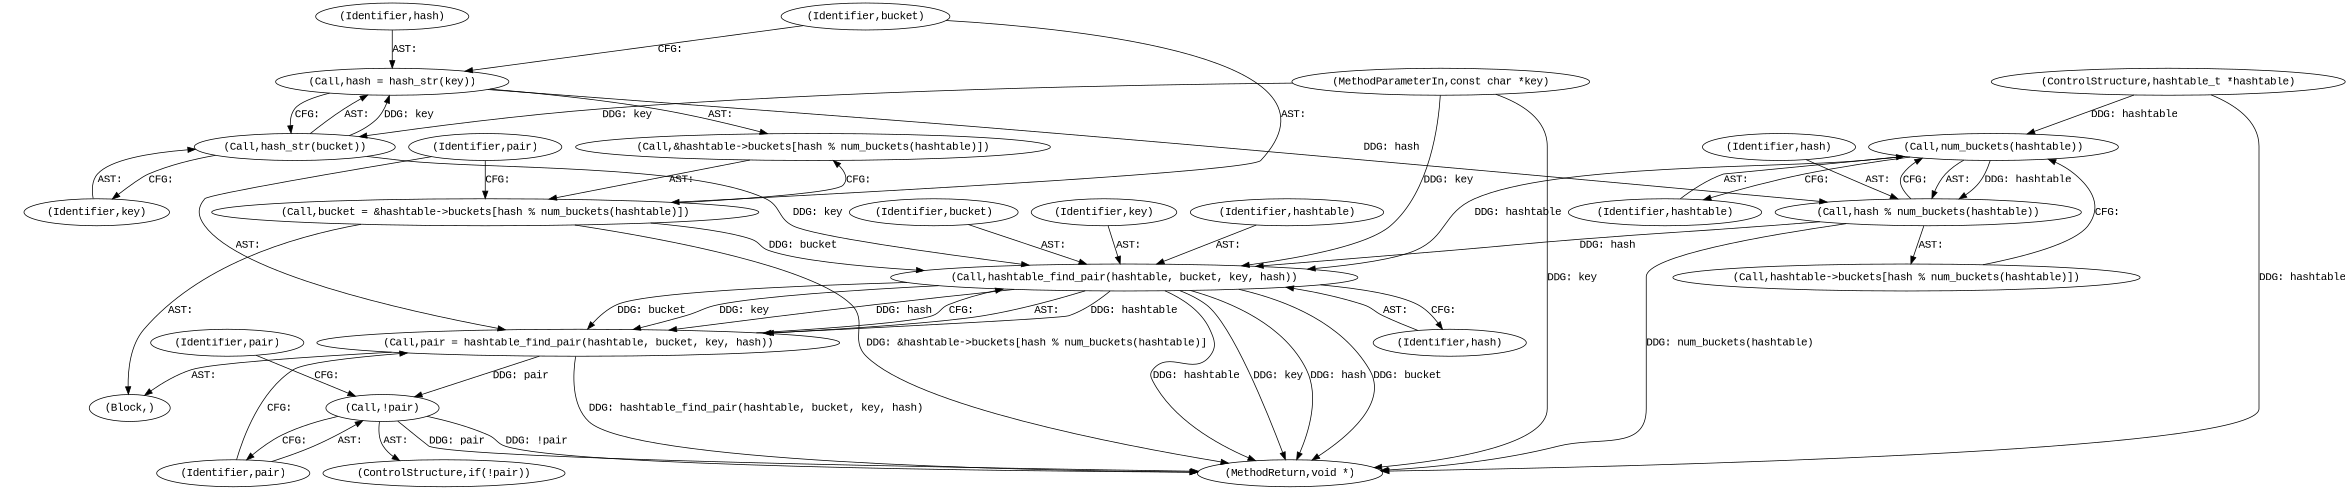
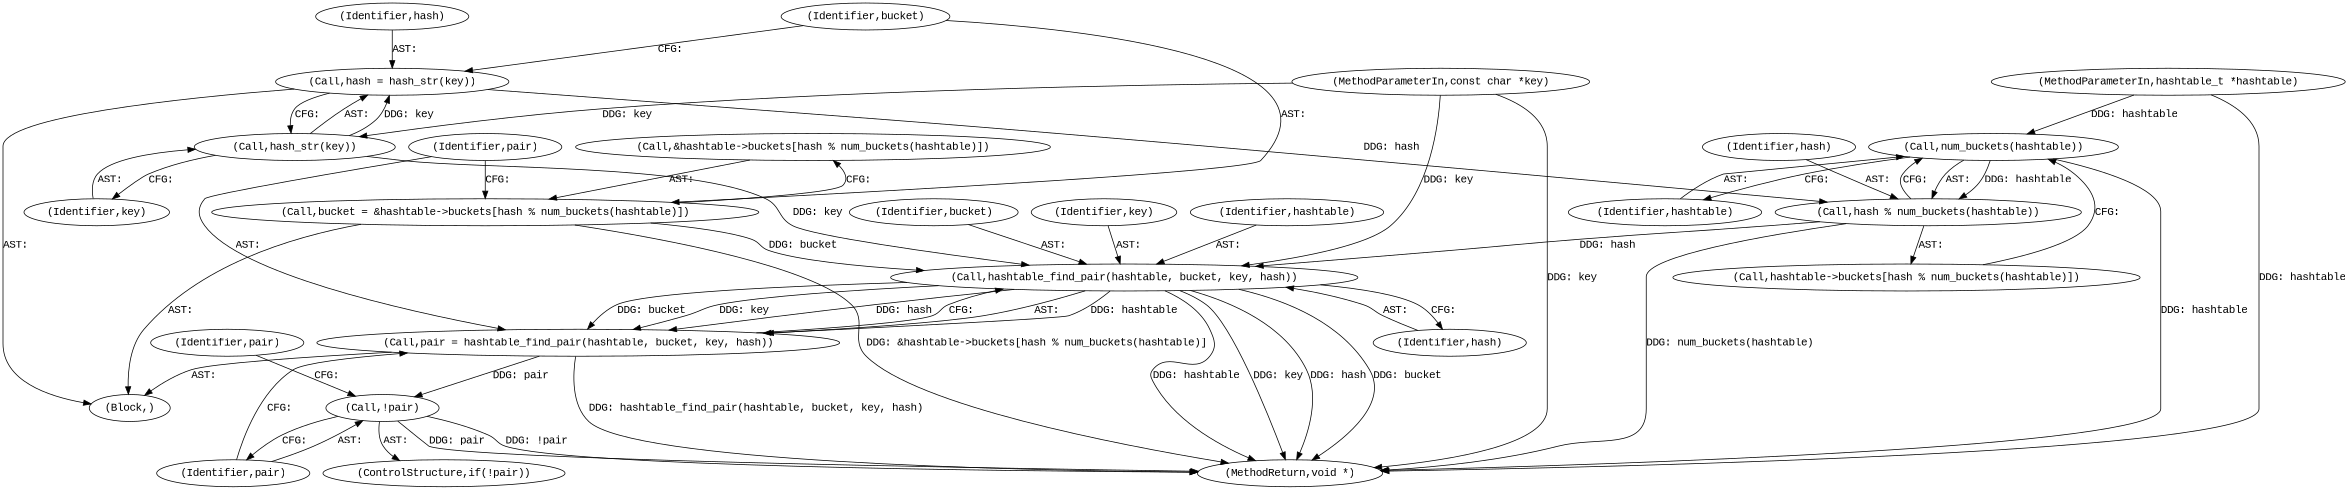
node "(ControlStructure,hashtable_t *hashtable)": label "(ControlStructure,hashtable_t *hashtable)" -> "(MethodParameterIn,hashtable_t *hashtable)"
edge "(Call,hash = hash_str(key))" -> "(Call,&hashtable->buckets[hash % num_buckets(hashtable)])": now "(Call,hash = hash_str(key))" -> "(Block,)"
node "(Call,hash_str(bucket))": label "(Call,hash_str(bucket))" -> "(Call,hash_str(key))"
edge "(Call,num_buckets(hashtable))" -> "(Call,hashtable_find_pair(hashtable, bucket, key, hash))": now "(Call,num_buckets(hashtable))" -> "(MethodReturn,void *)"
